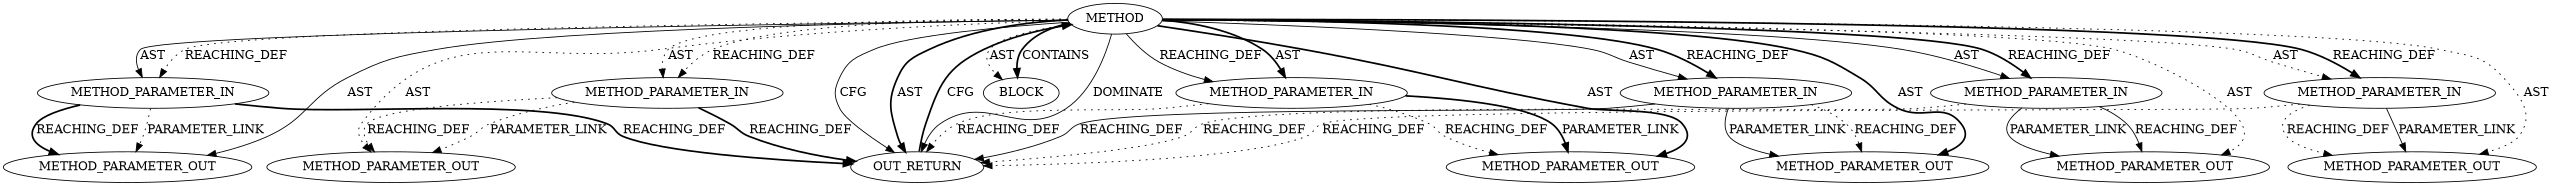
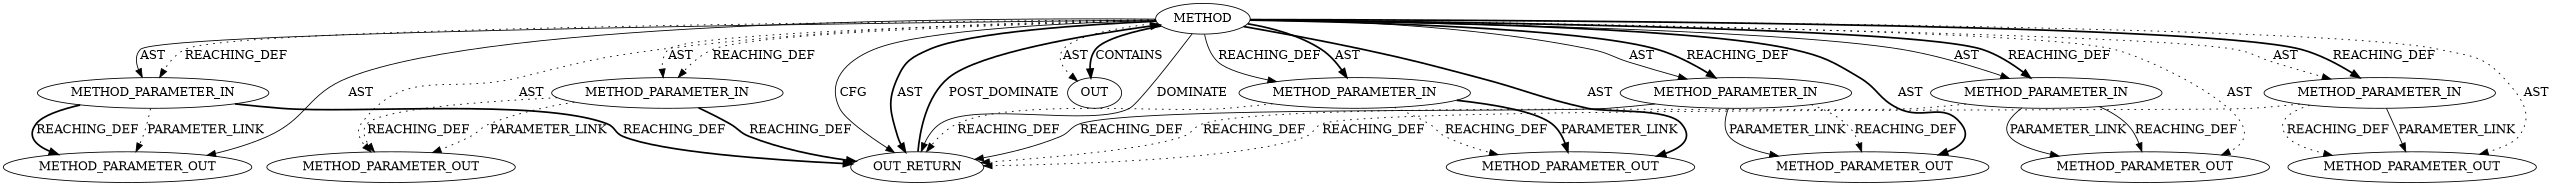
edge "OUT_RETURN" -> "METHOD": label "CFG" -> "POST_DOMINATE"
node "BLOCK": label "BLOCK" -> "OUT"
